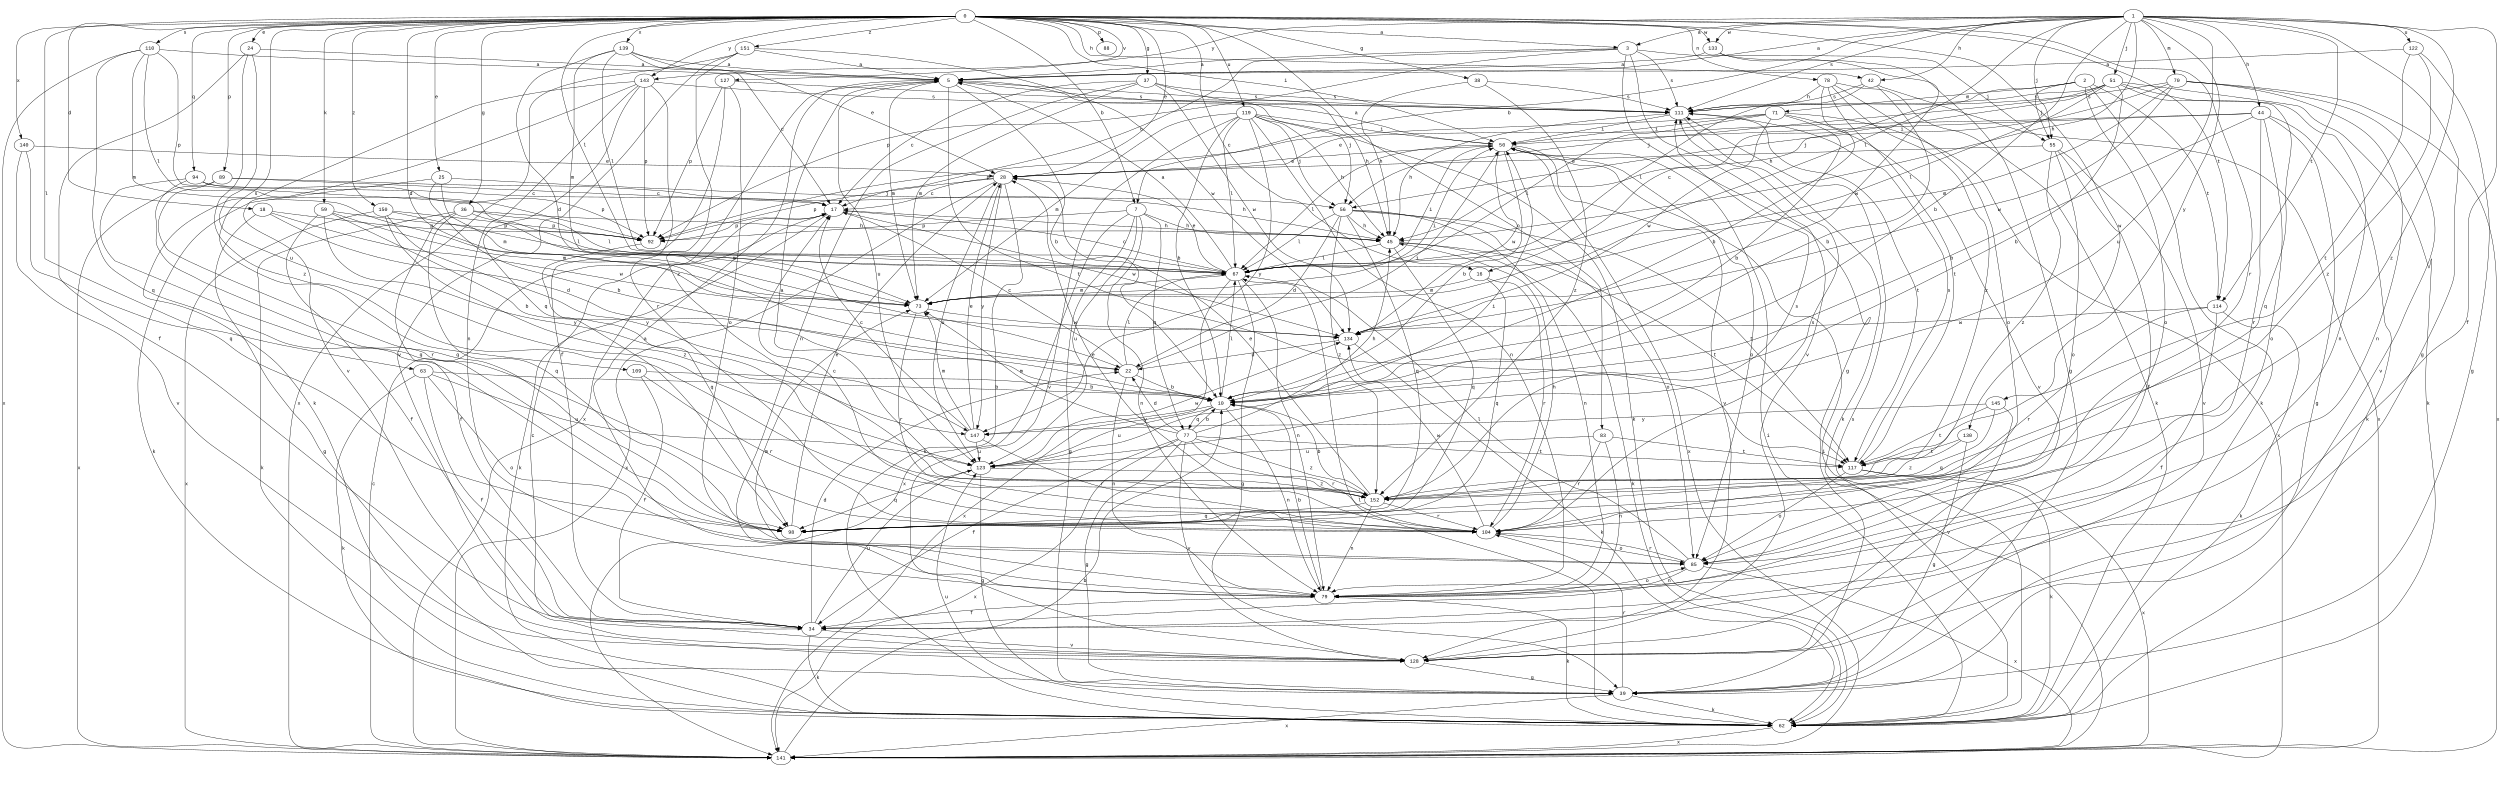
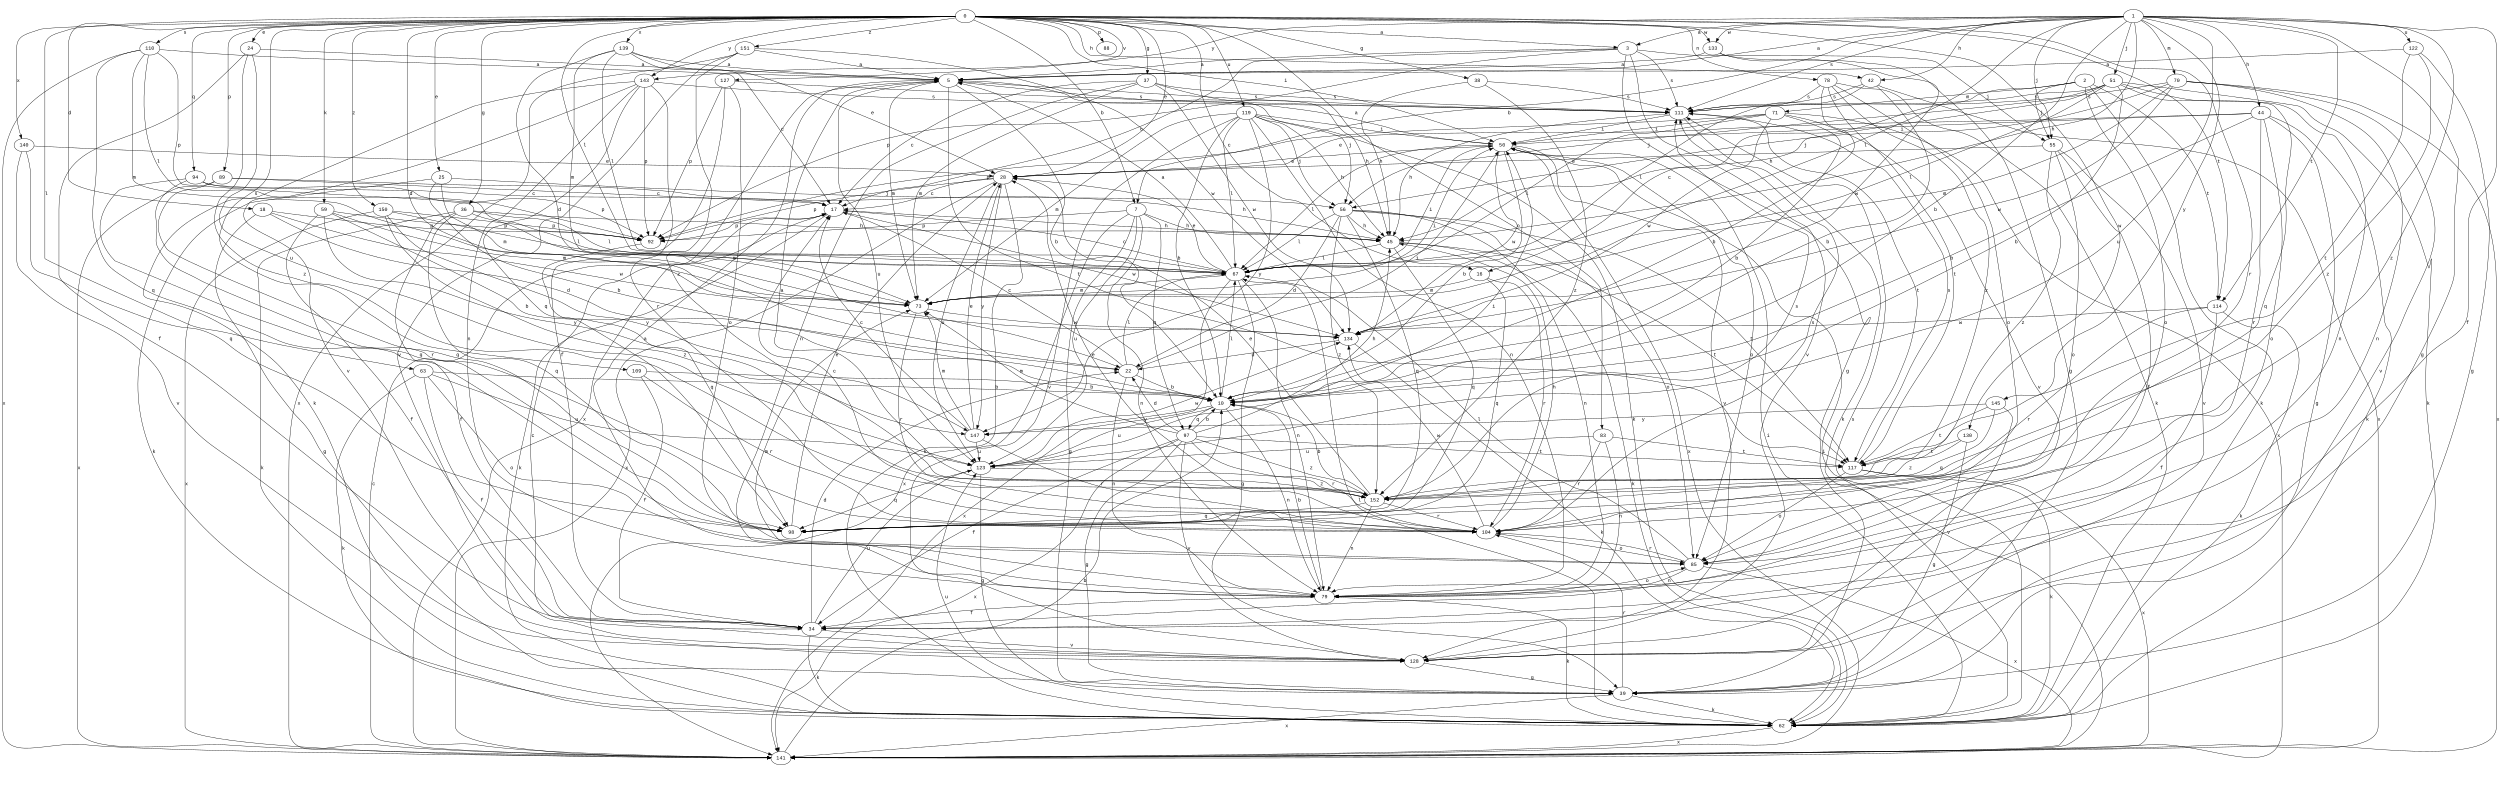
edge "78" -> "111": label "h" -> "s"
node "77": label "77" -> "97"
